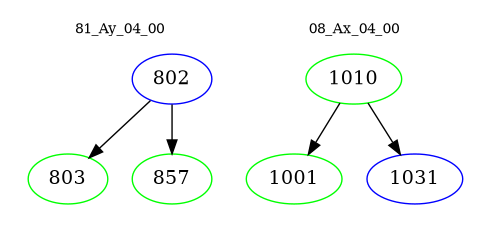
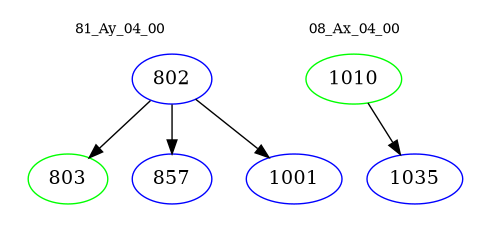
edge "1010" -> "1001": now "802" -> "1001"
node "857": color green -> blue
node "1001": color green -> blue
node "1031": label "1031" -> "1035"
